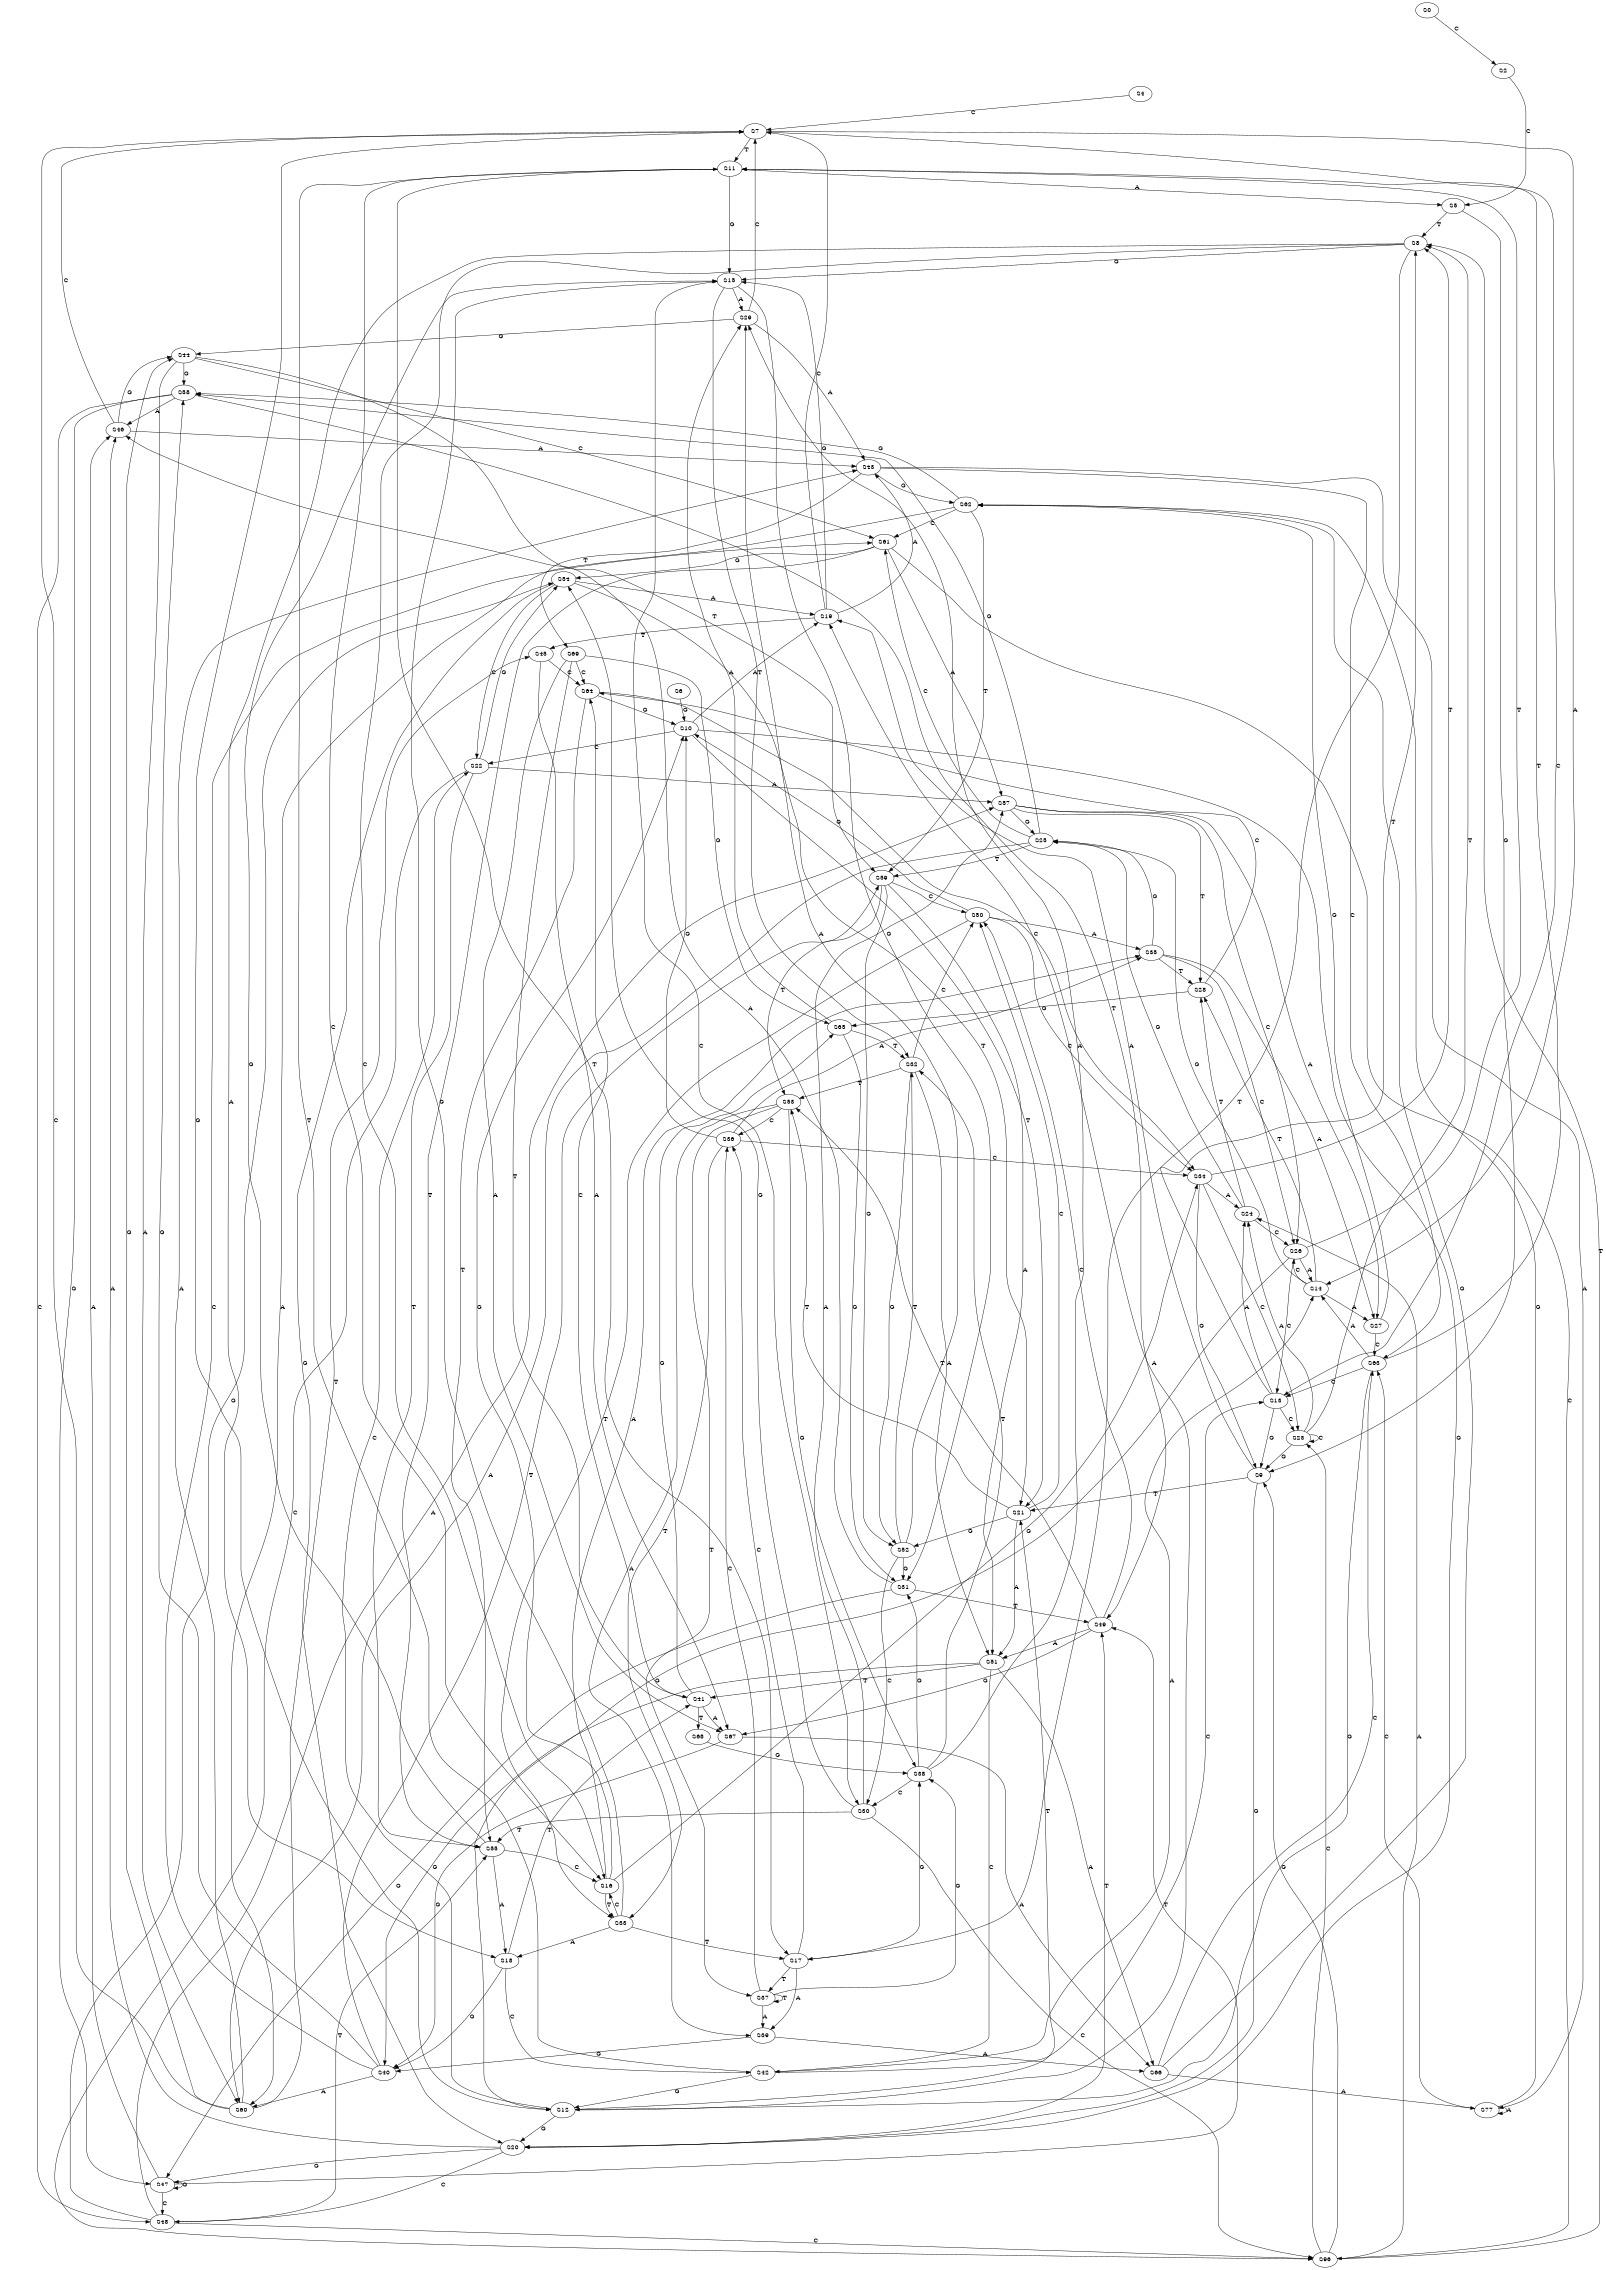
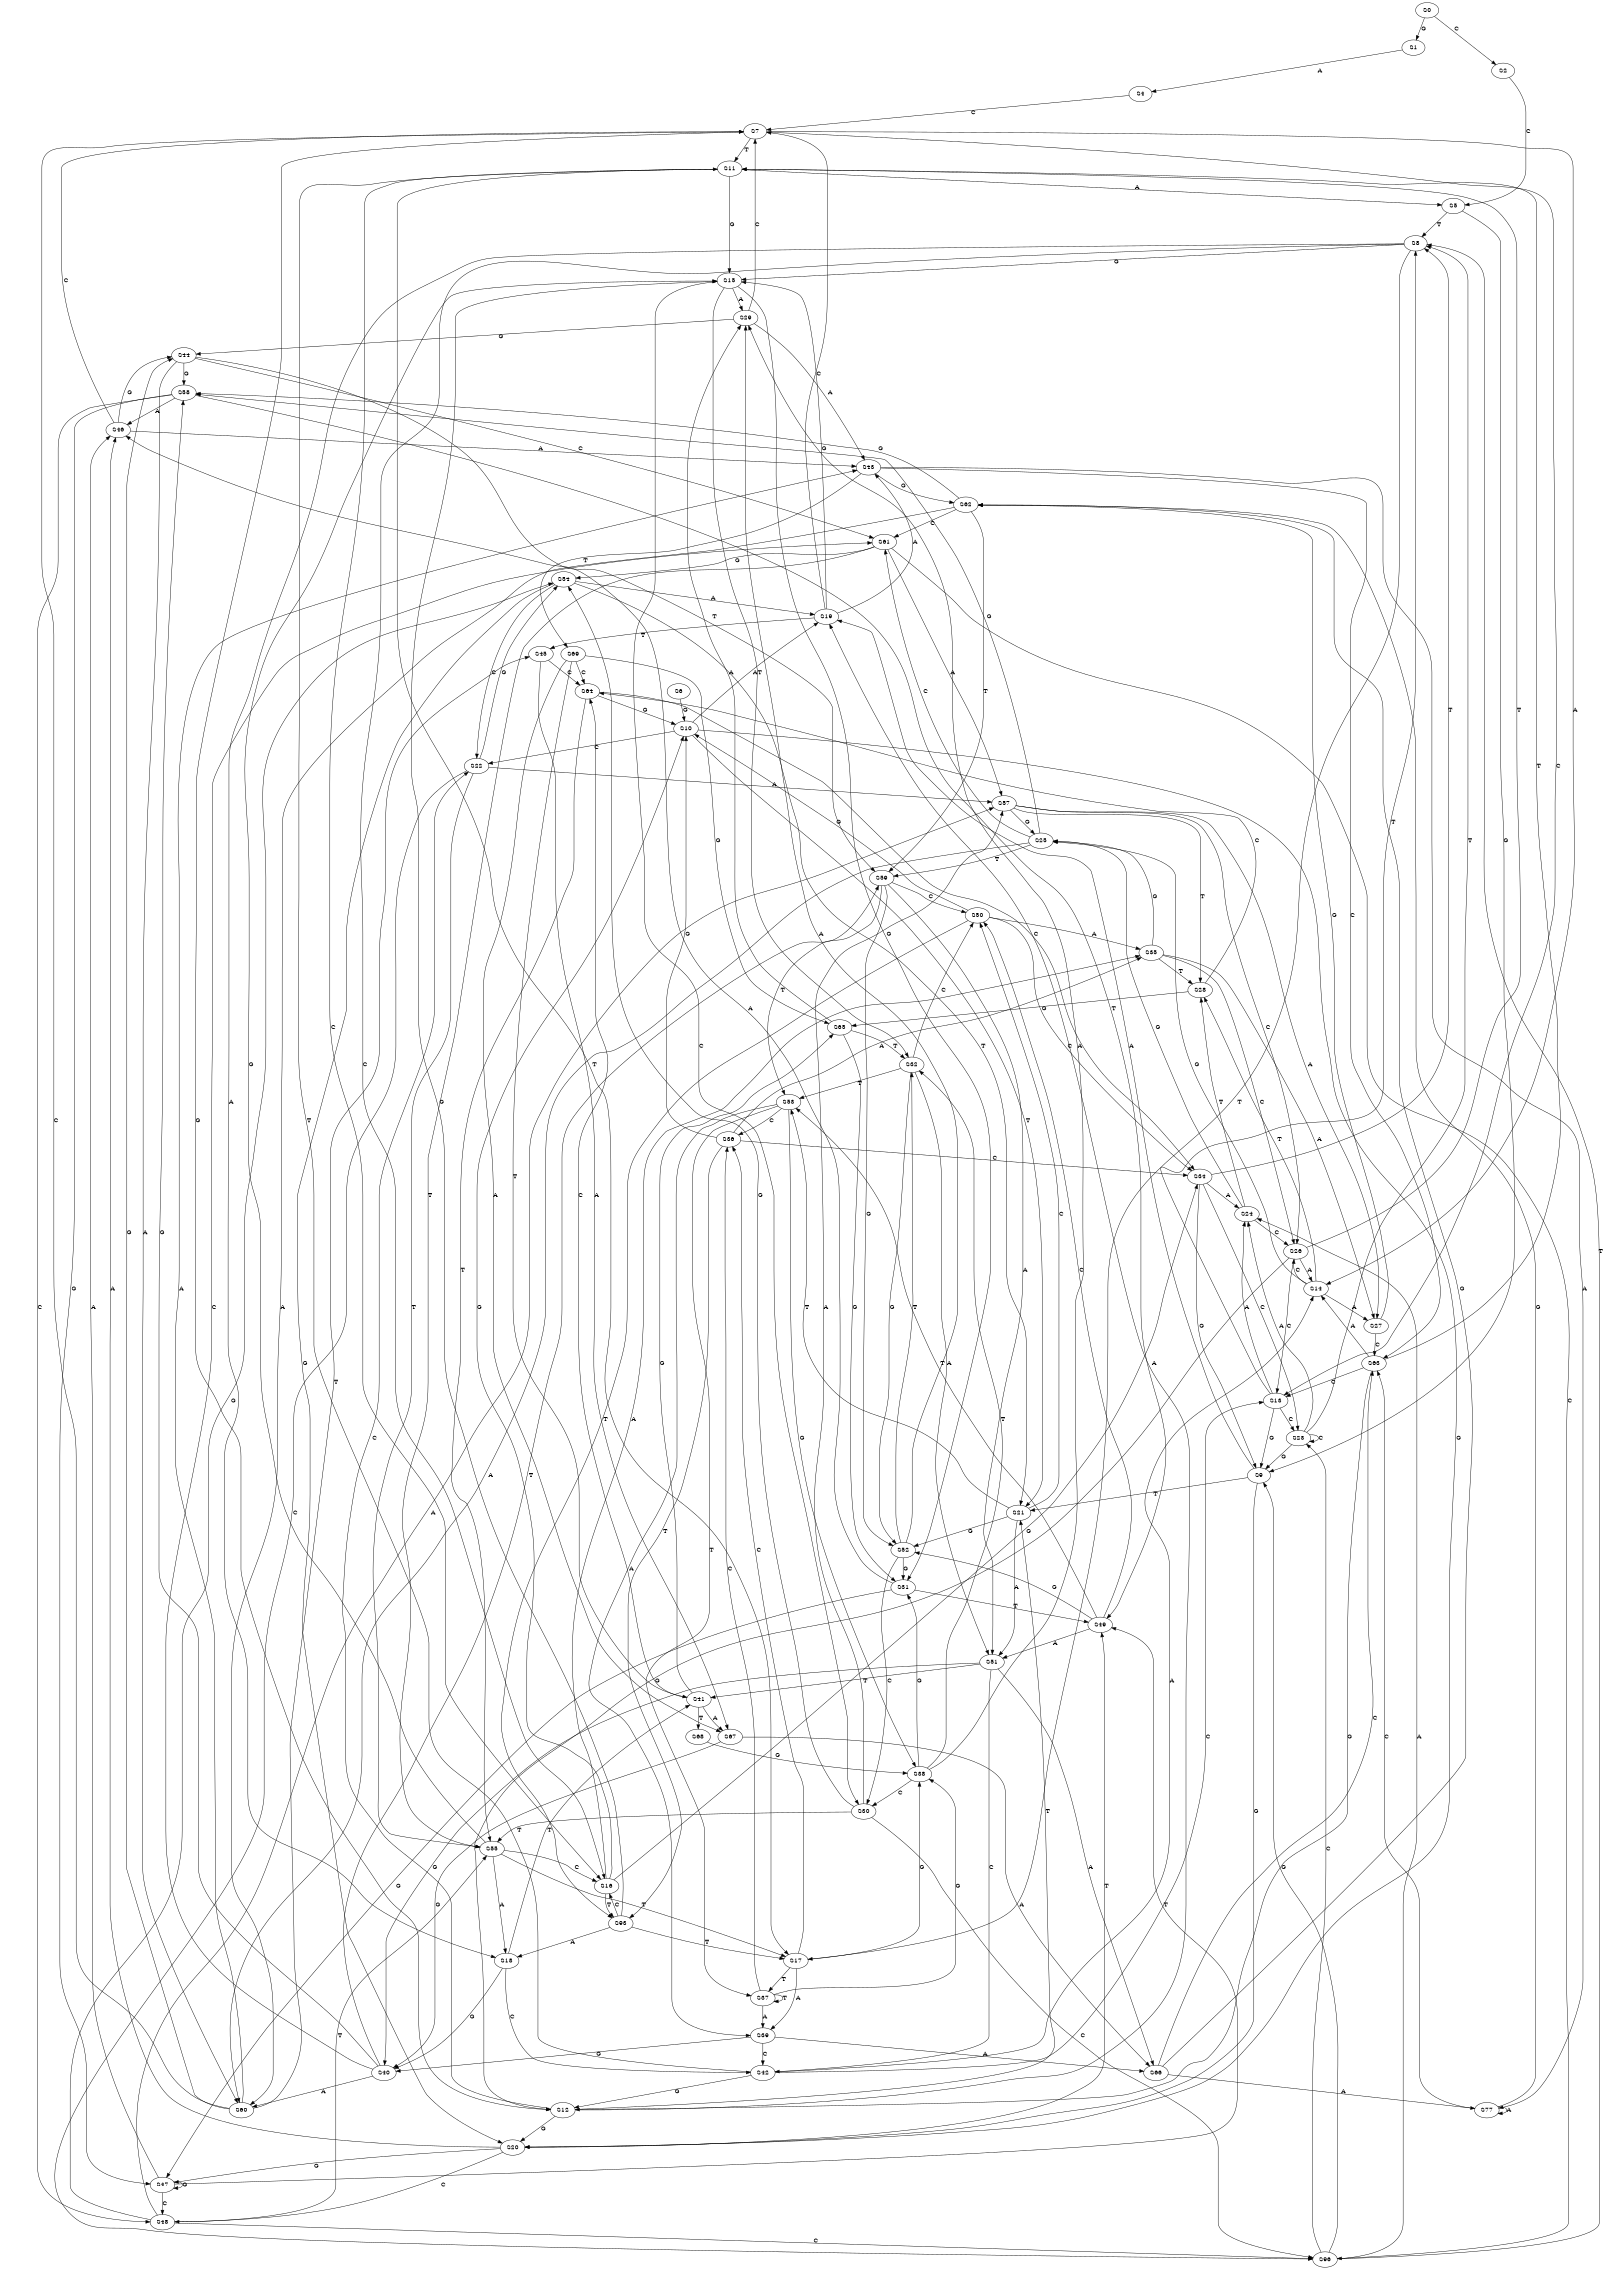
node "S1": added
edge "S49" -> "S67": now "S49" -> "S52"
edge "S55" -> "S17": added, label "T"
node "S33": label "S33" -> "S93"
edge "S39" -> "S42": added, label "C"
